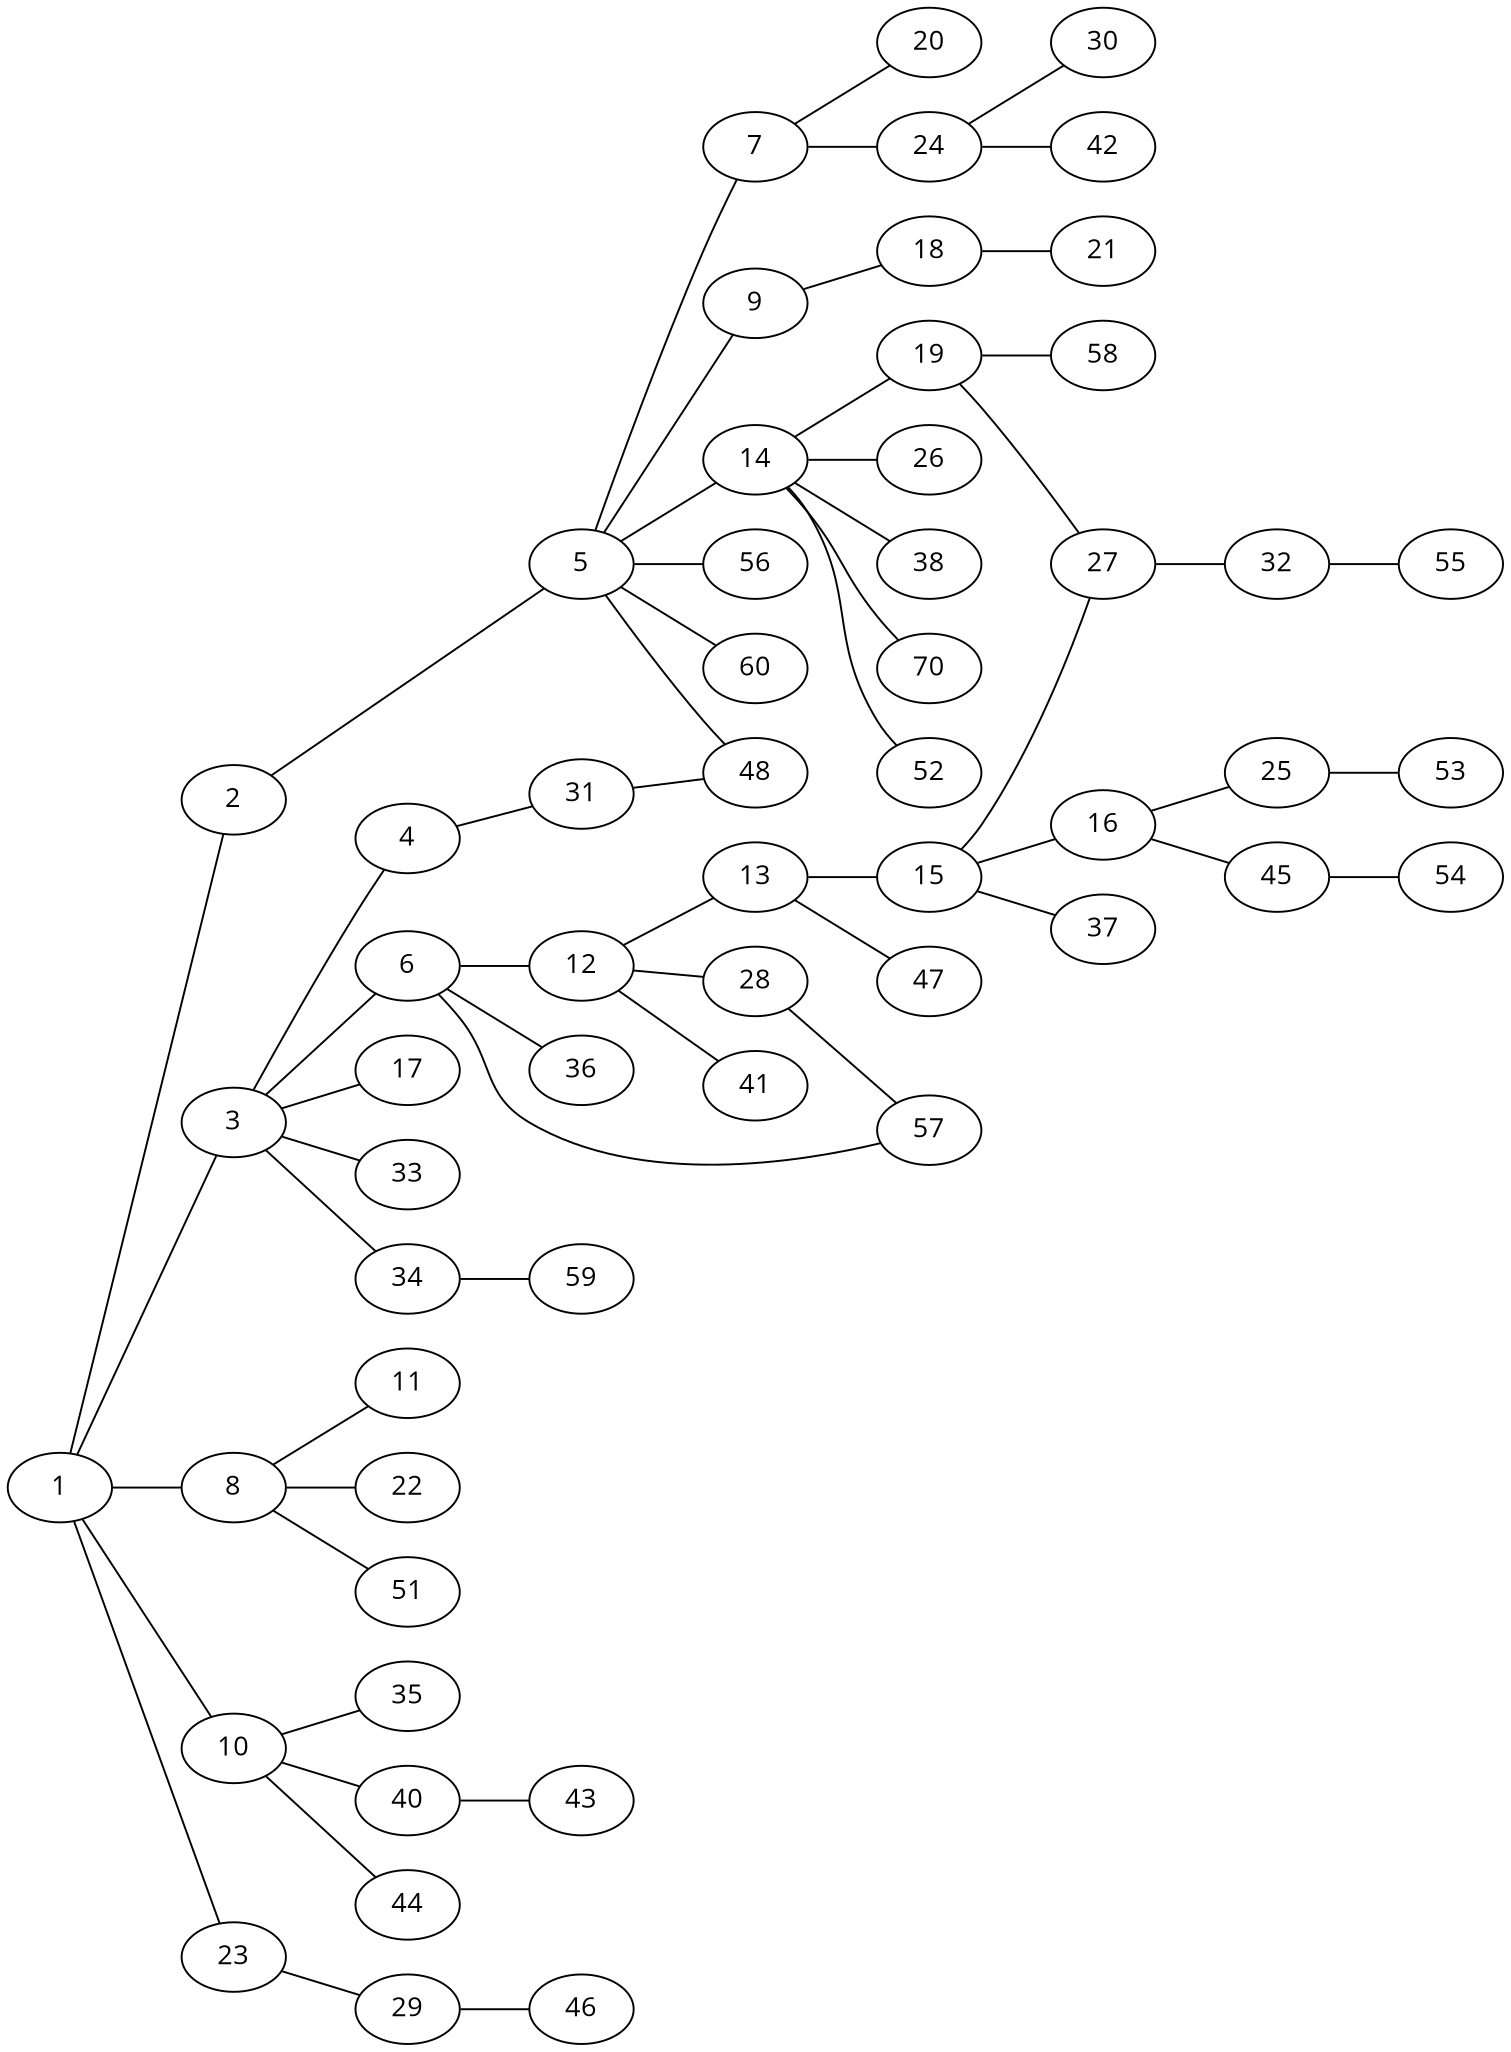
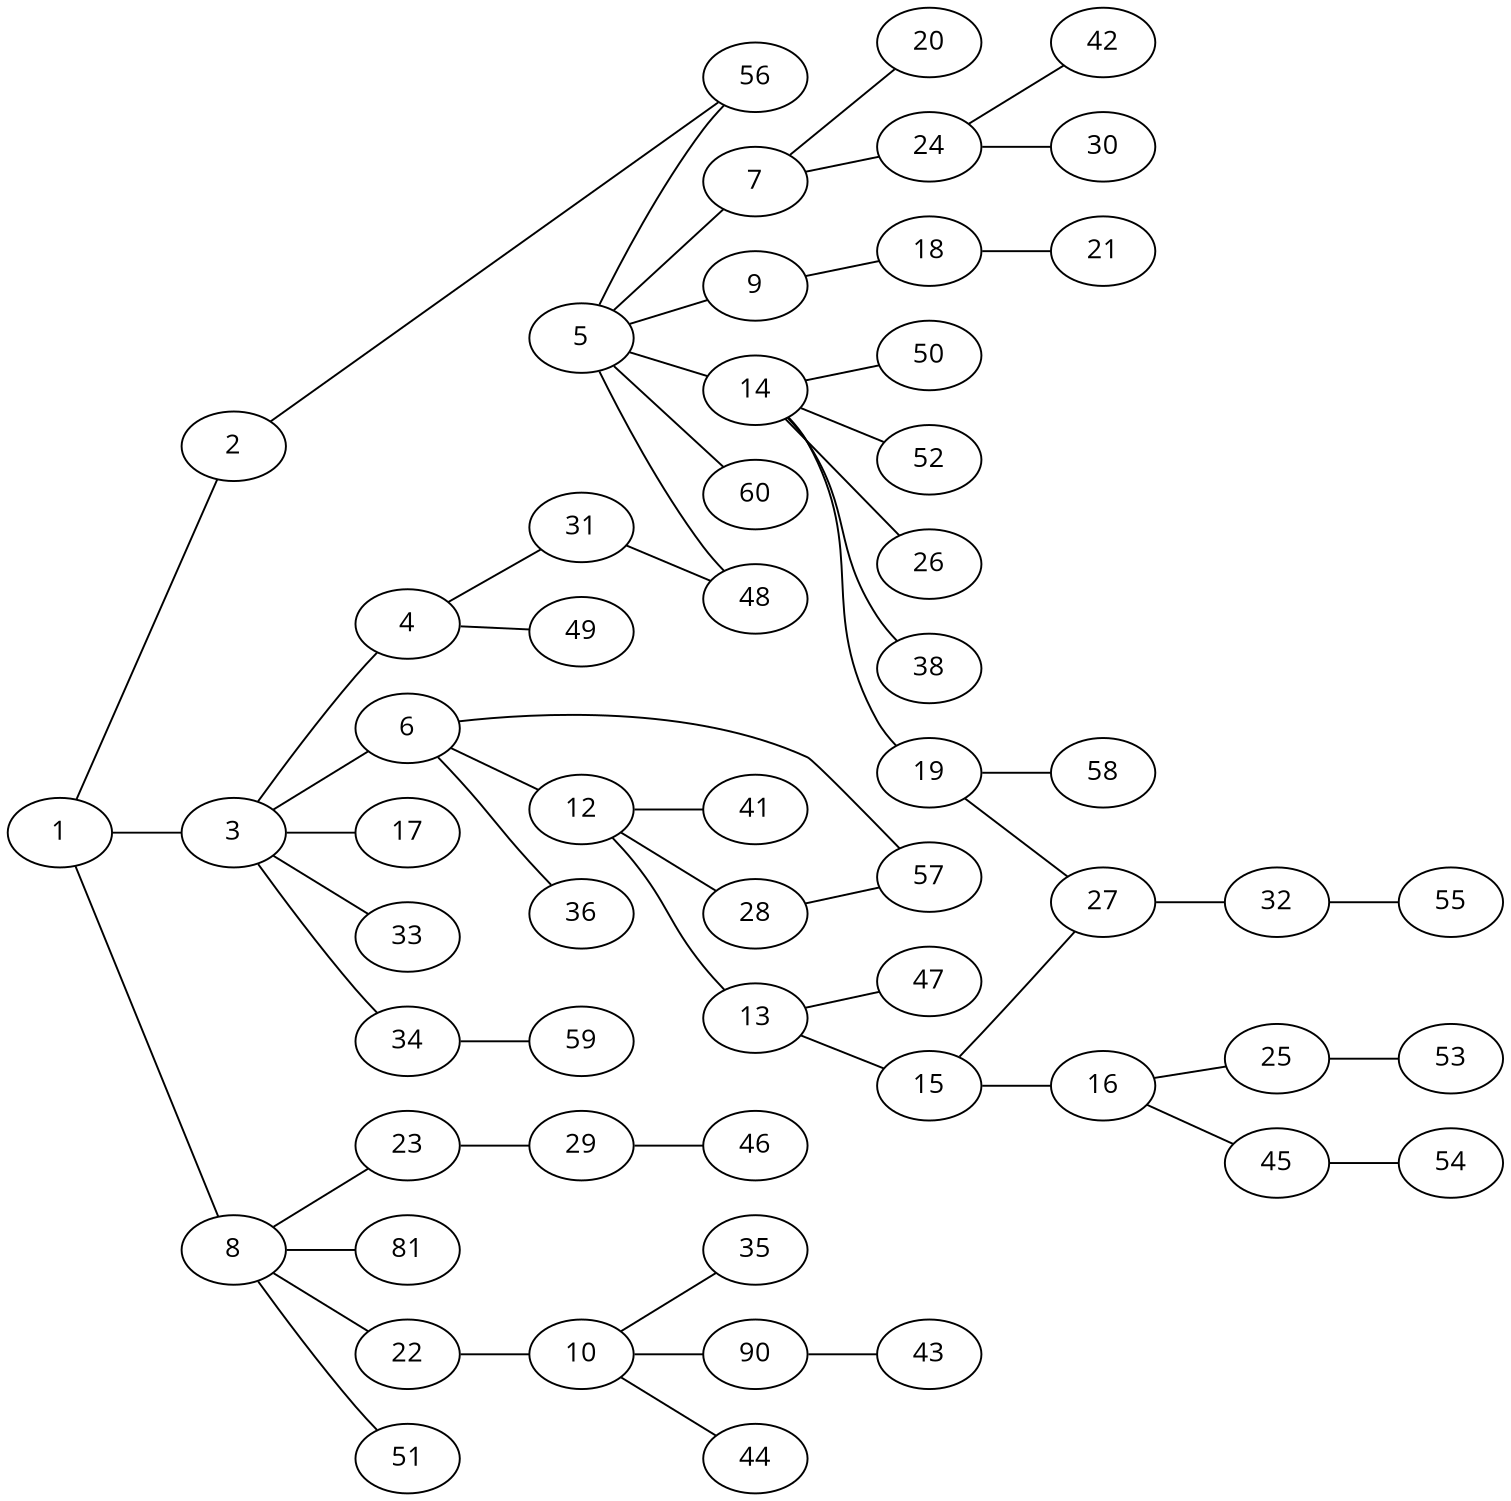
node "49": added
node "70": label "70" -> "50"
edge "5" -- "2": now "56" -- "2"
node "37": removed
node "11": label "11" -> "81"
edge "1" -- "10": now "22" -- "10"
edge "1" -- "23": now "8" -- "23"
node "40": label "40" -> "90"
